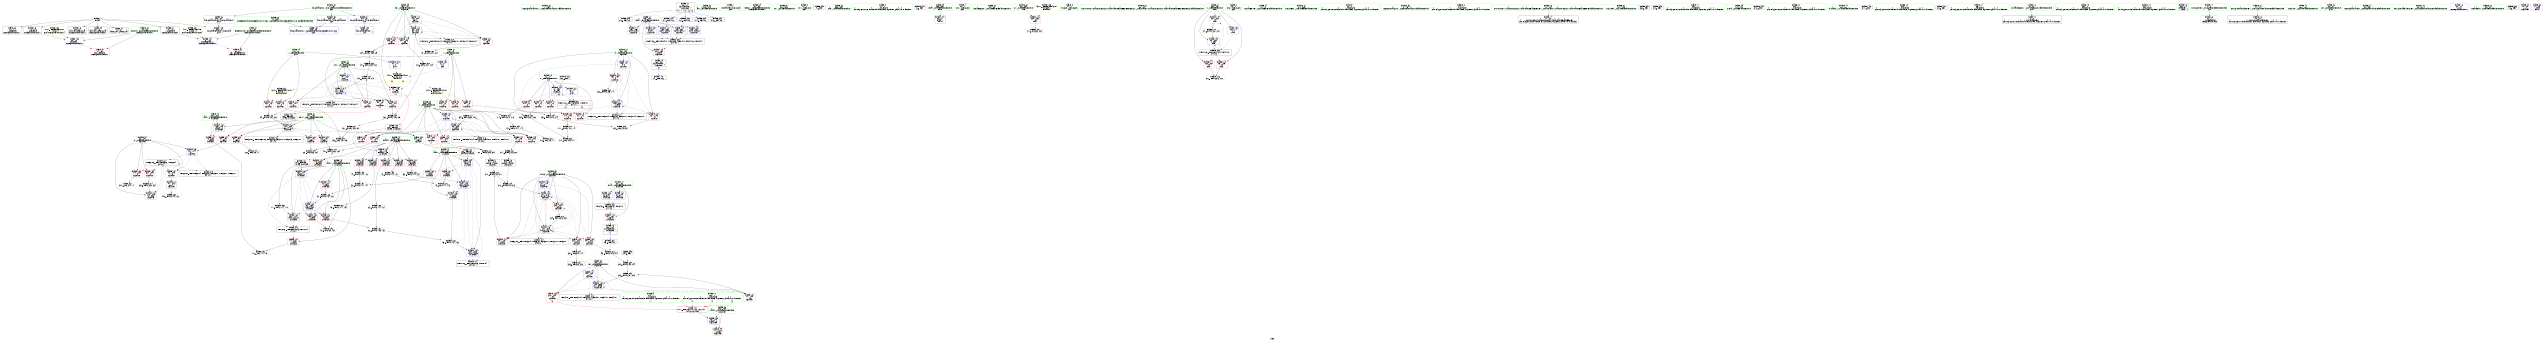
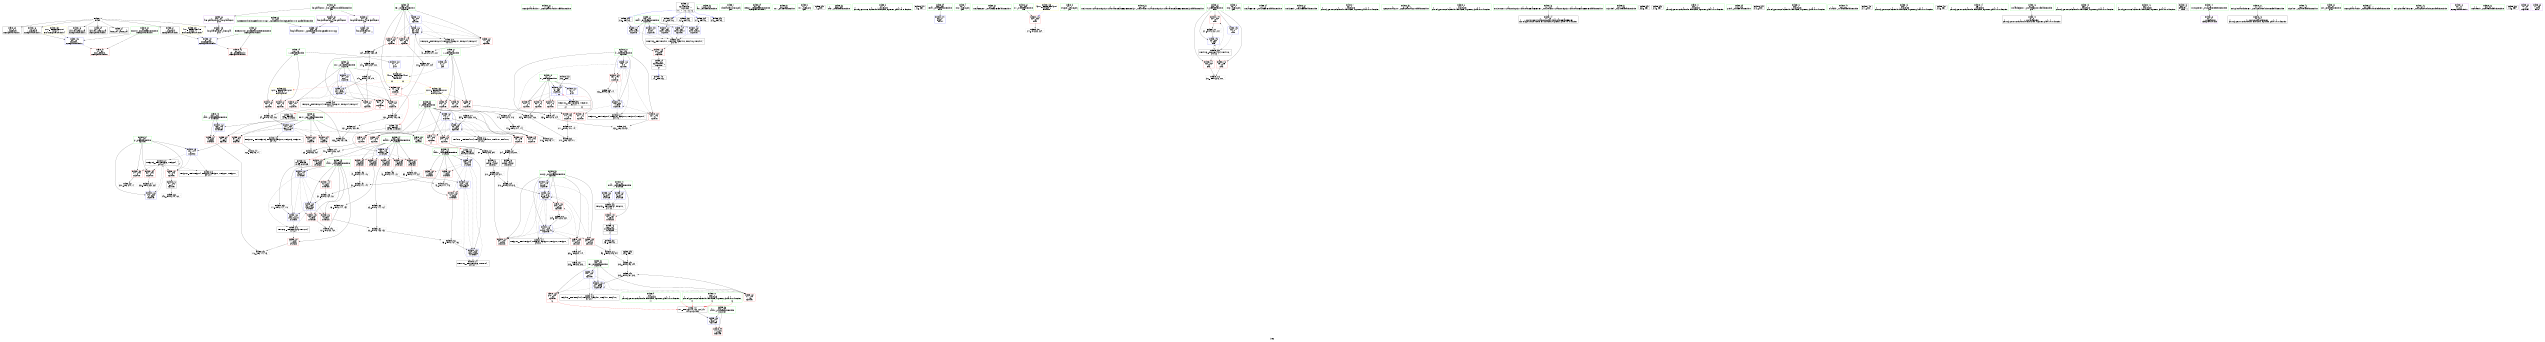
edge "NodeID: 55" -> "NodeID: 141": now "NodeID: 93" -> "NodeID: 141"
